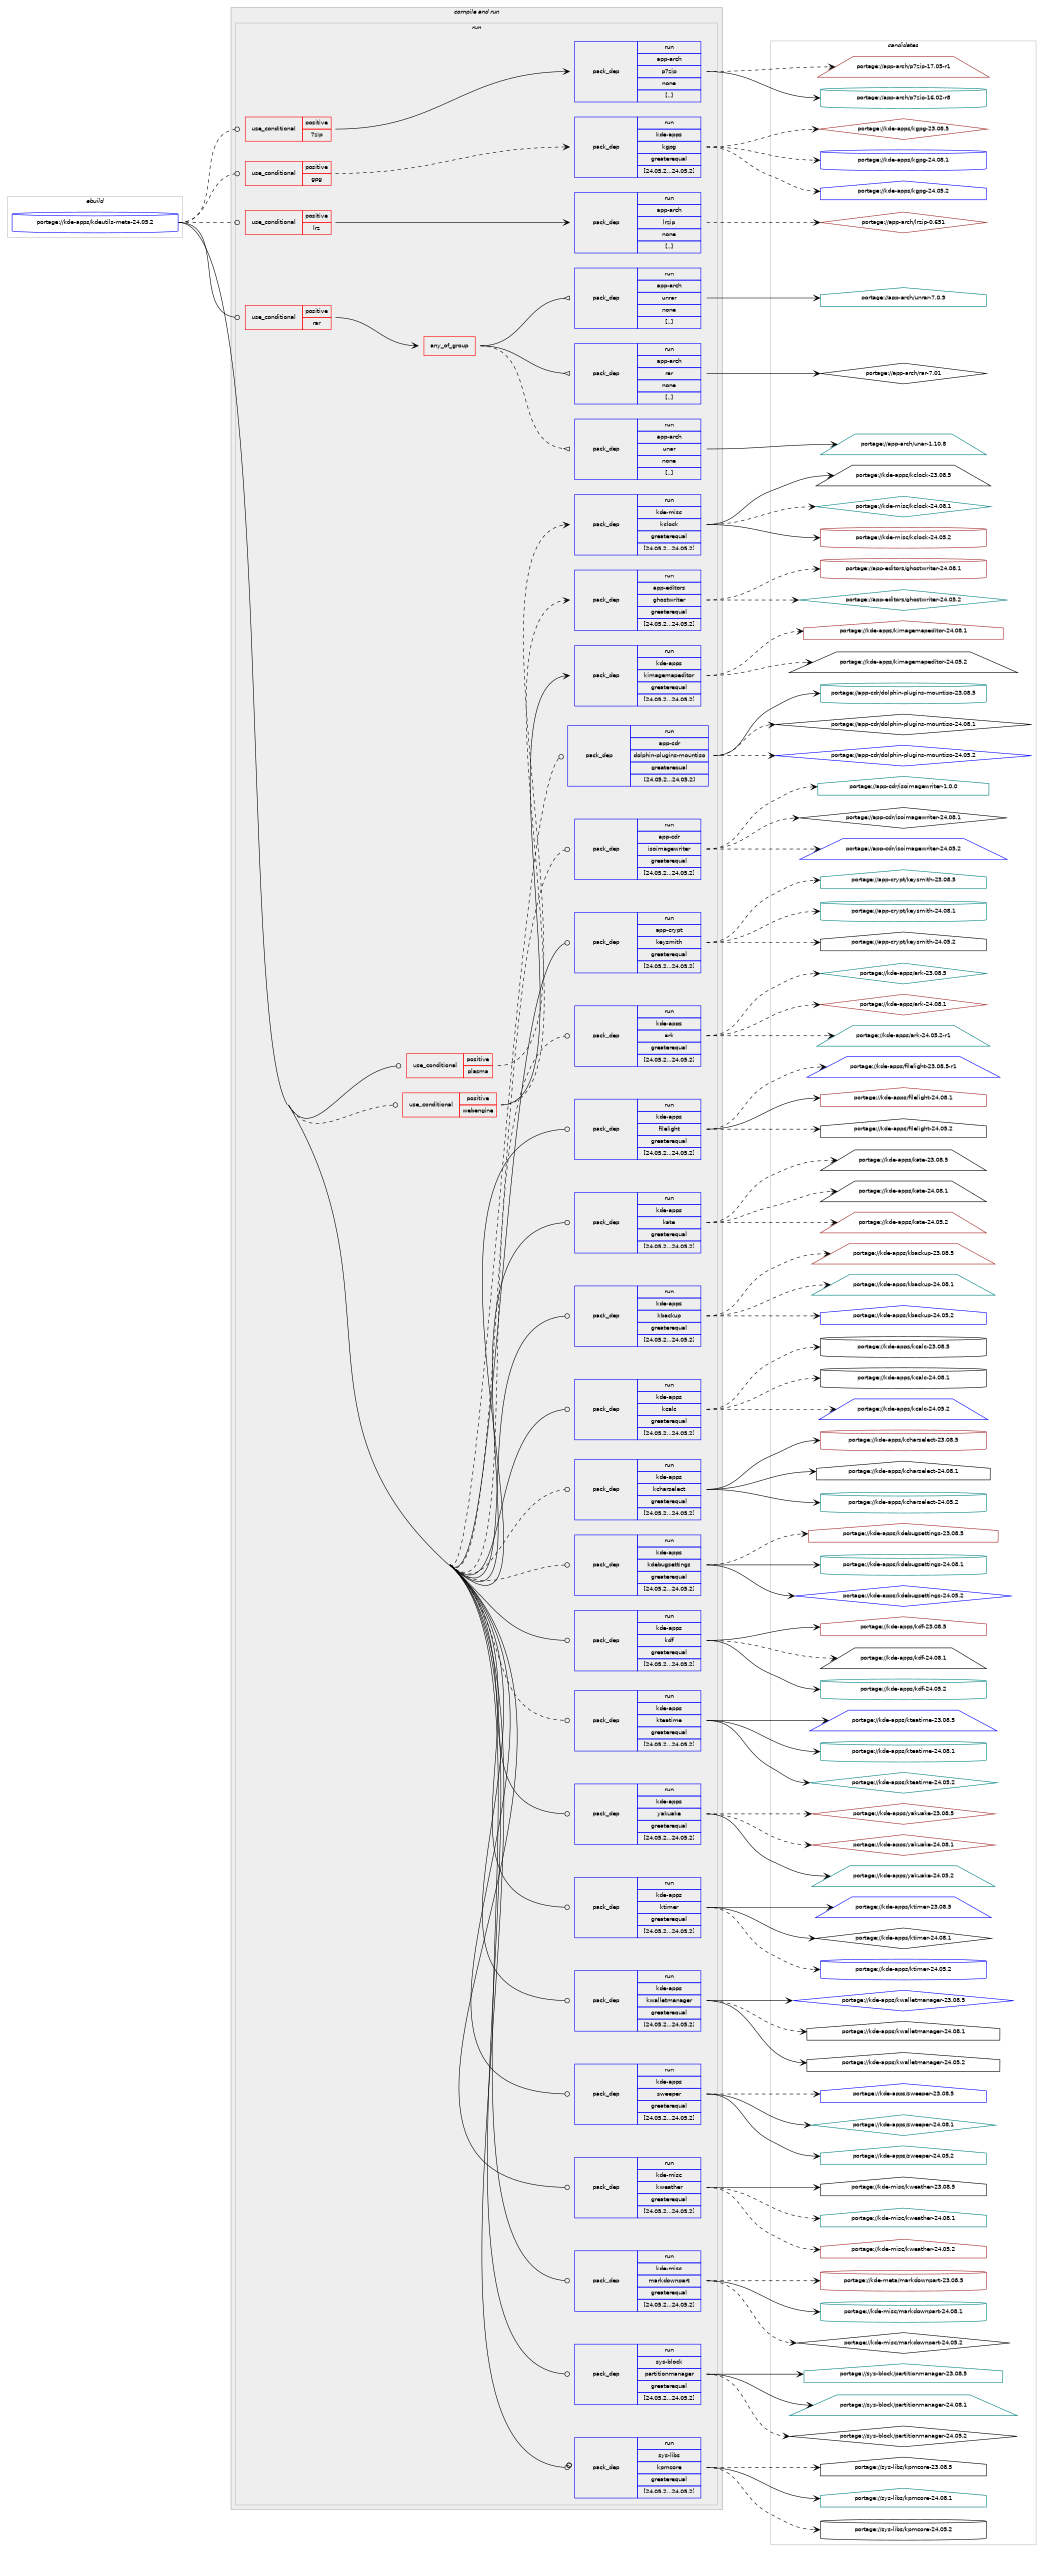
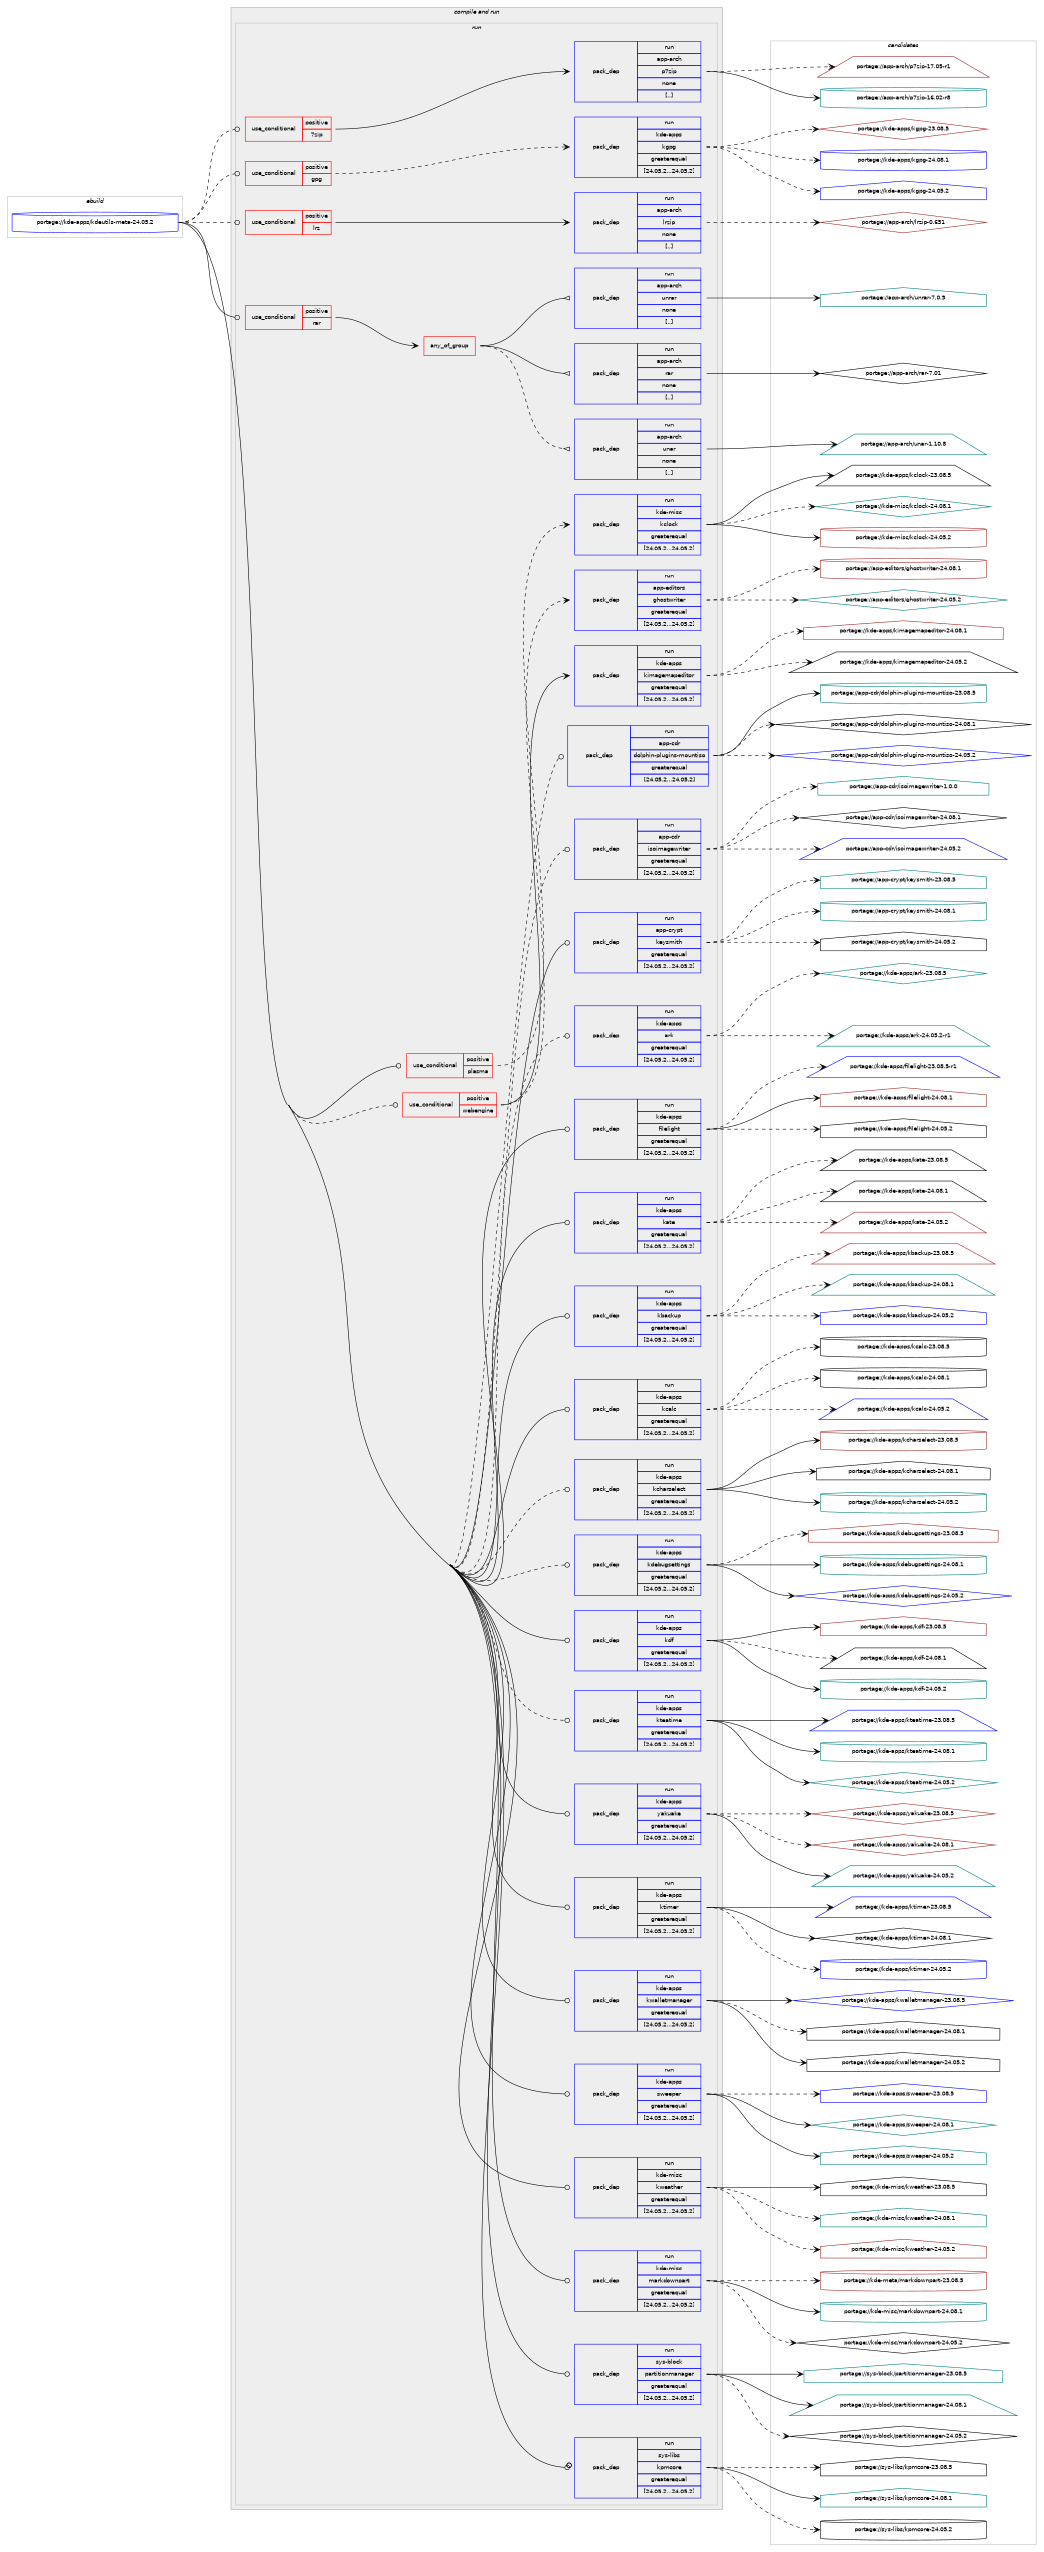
node "portage://kde-apps/ark-24.08.1": removed
